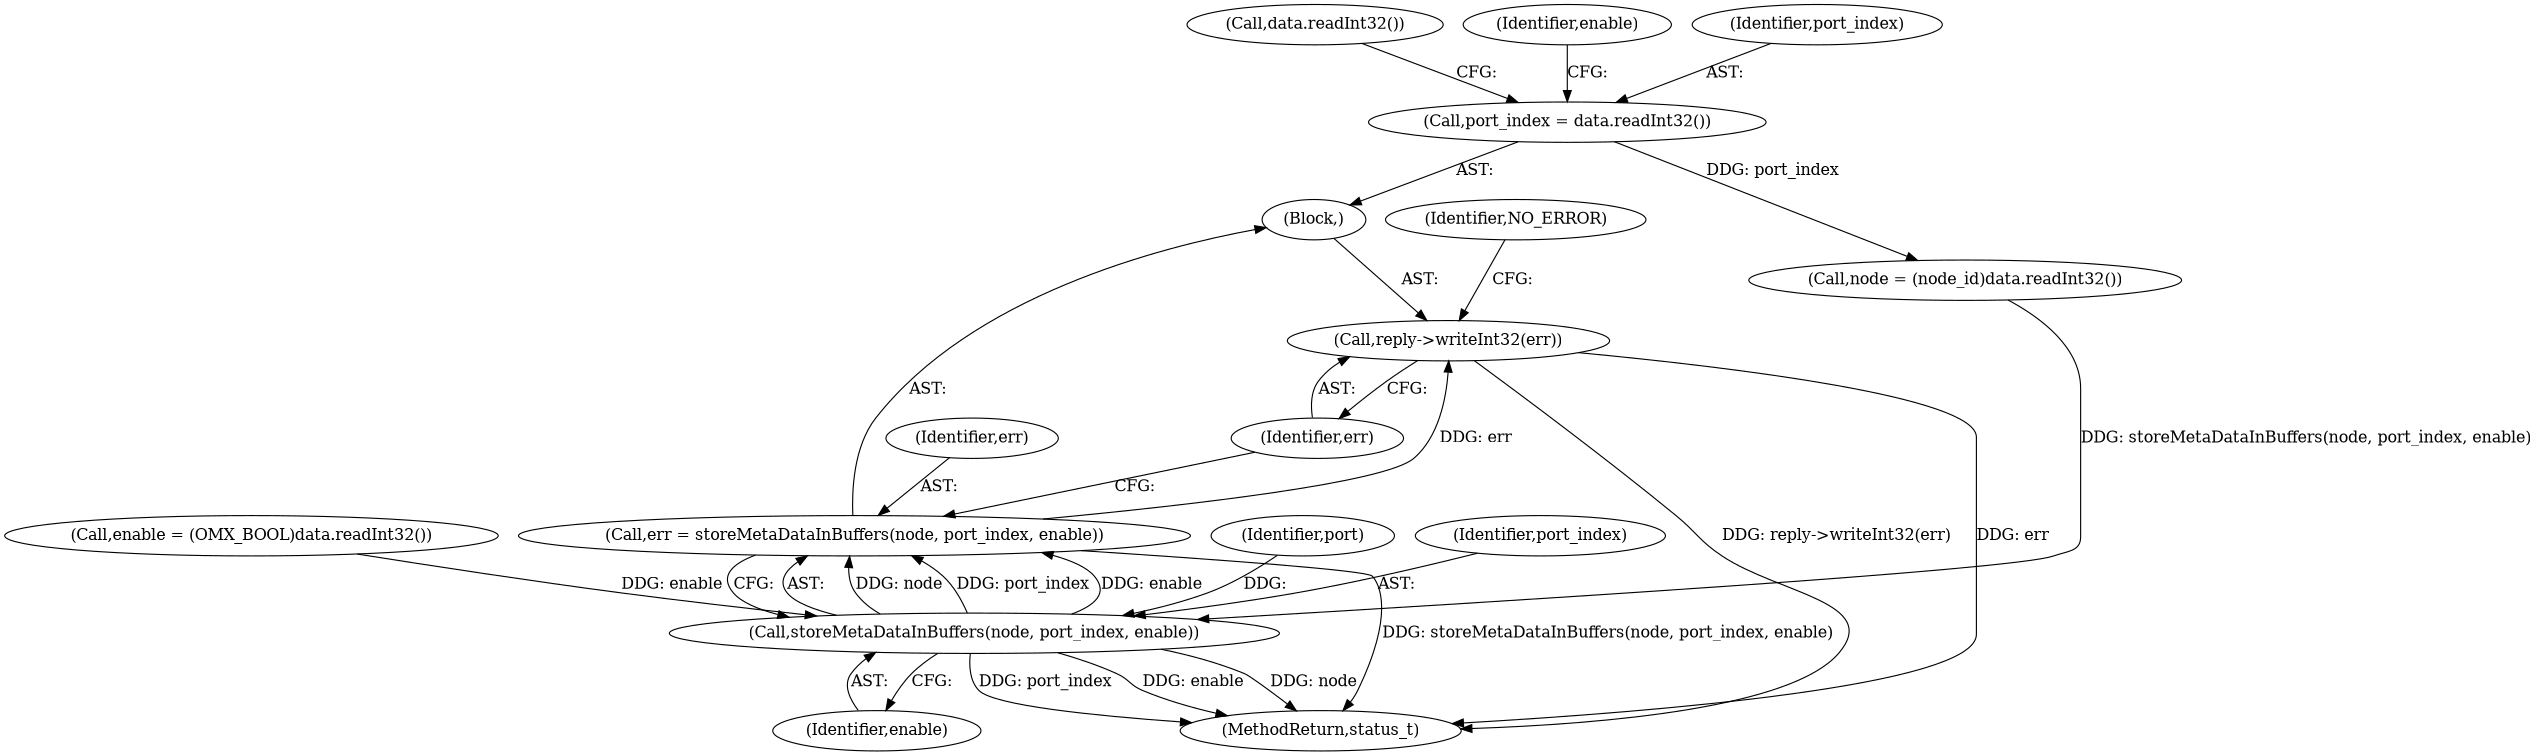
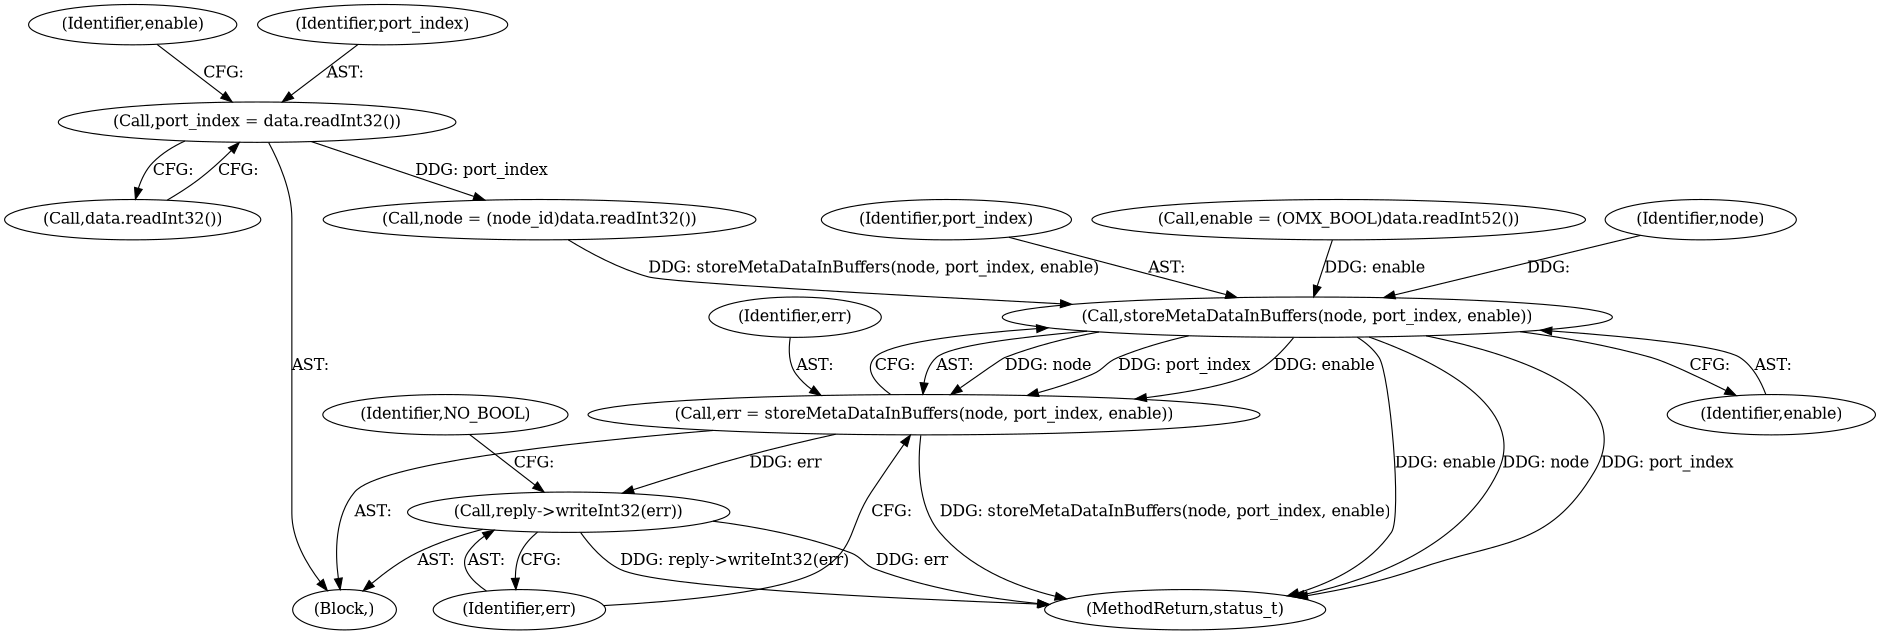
edge "(Call,port_index = data.readInt32())" -> "(Call,data.readInt32())": added, label "CFG:"
node "(Identifier,NO_ERROR)": label "(Identifier,NO_ERROR)" -> "(Identifier,NO_BOOL)"
edge "(Block,)" -> "(Call,reply->writeInt32(err))": reversed
node "(Call,enable = (OMX_BOOL)data.readInt32())": label "(Call,enable = (OMX_BOOL)data.readInt32())" -> "(Call,enable = (OMX_BOOL)data.readInt52())"
node "(Identifier,port)": label "(Identifier,port)" -> "(Identifier,node)"
